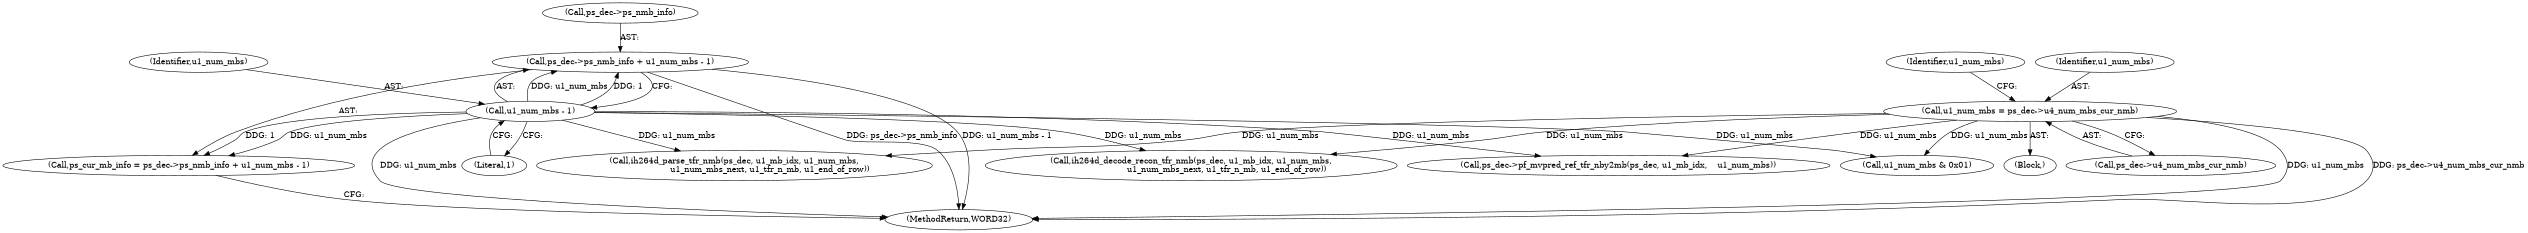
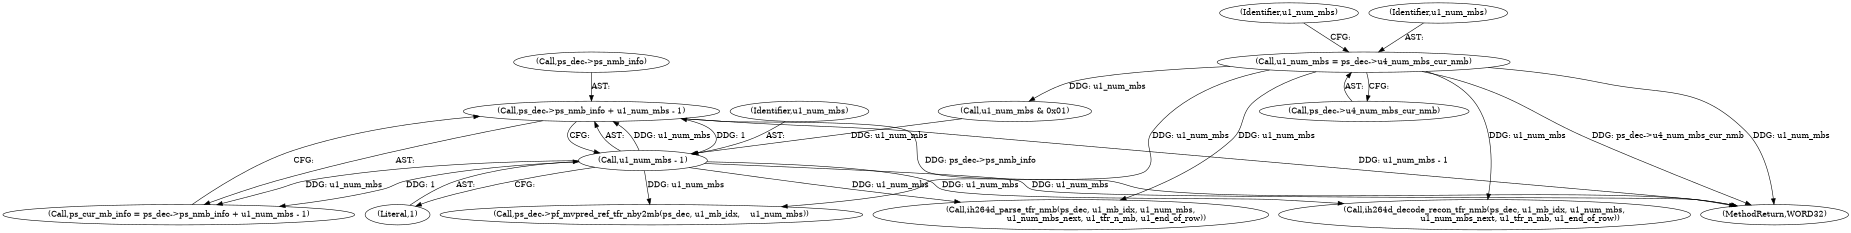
edge "(Call,u1_num_mbs - 1)" -> "(Call,u1_num_mbs & 0x01)": reversed
edge "(Literal,1)" -> "(Call,u1_num_mbs - 1)": label "CFG: " -> "AST: "
node "(Block,)": removed
edge "(Call,ps_cur_mb_info = ps_dec->ps_nmb_info + u1_num_mbs - 1)" -> "(MethodReturn,WORD32)": now "(Call,ps_cur_mb_info = ps_dec->ps_nmb_info + u1_num_mbs - 1)" -> "(Call,ps_dec->ps_nmb_info + u1_num_mbs - 1)"
